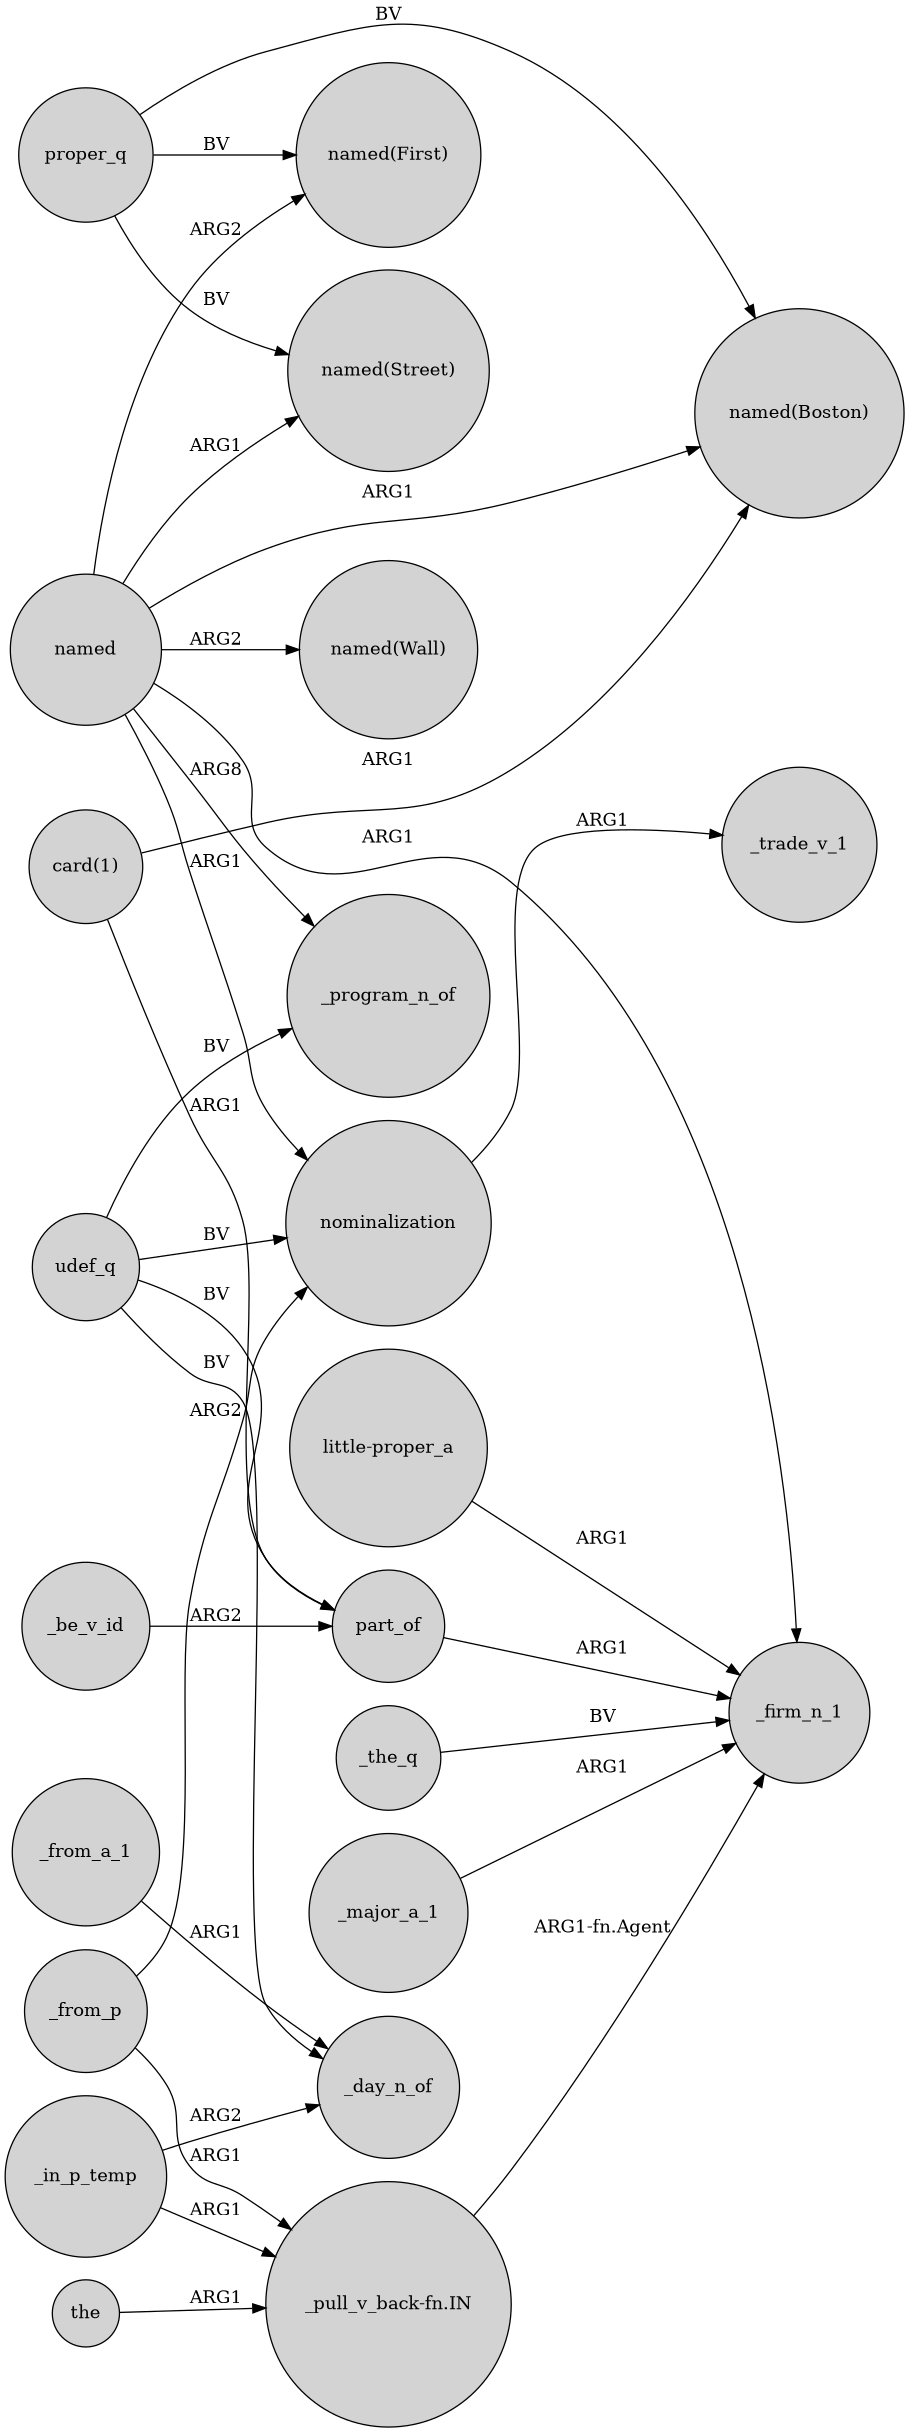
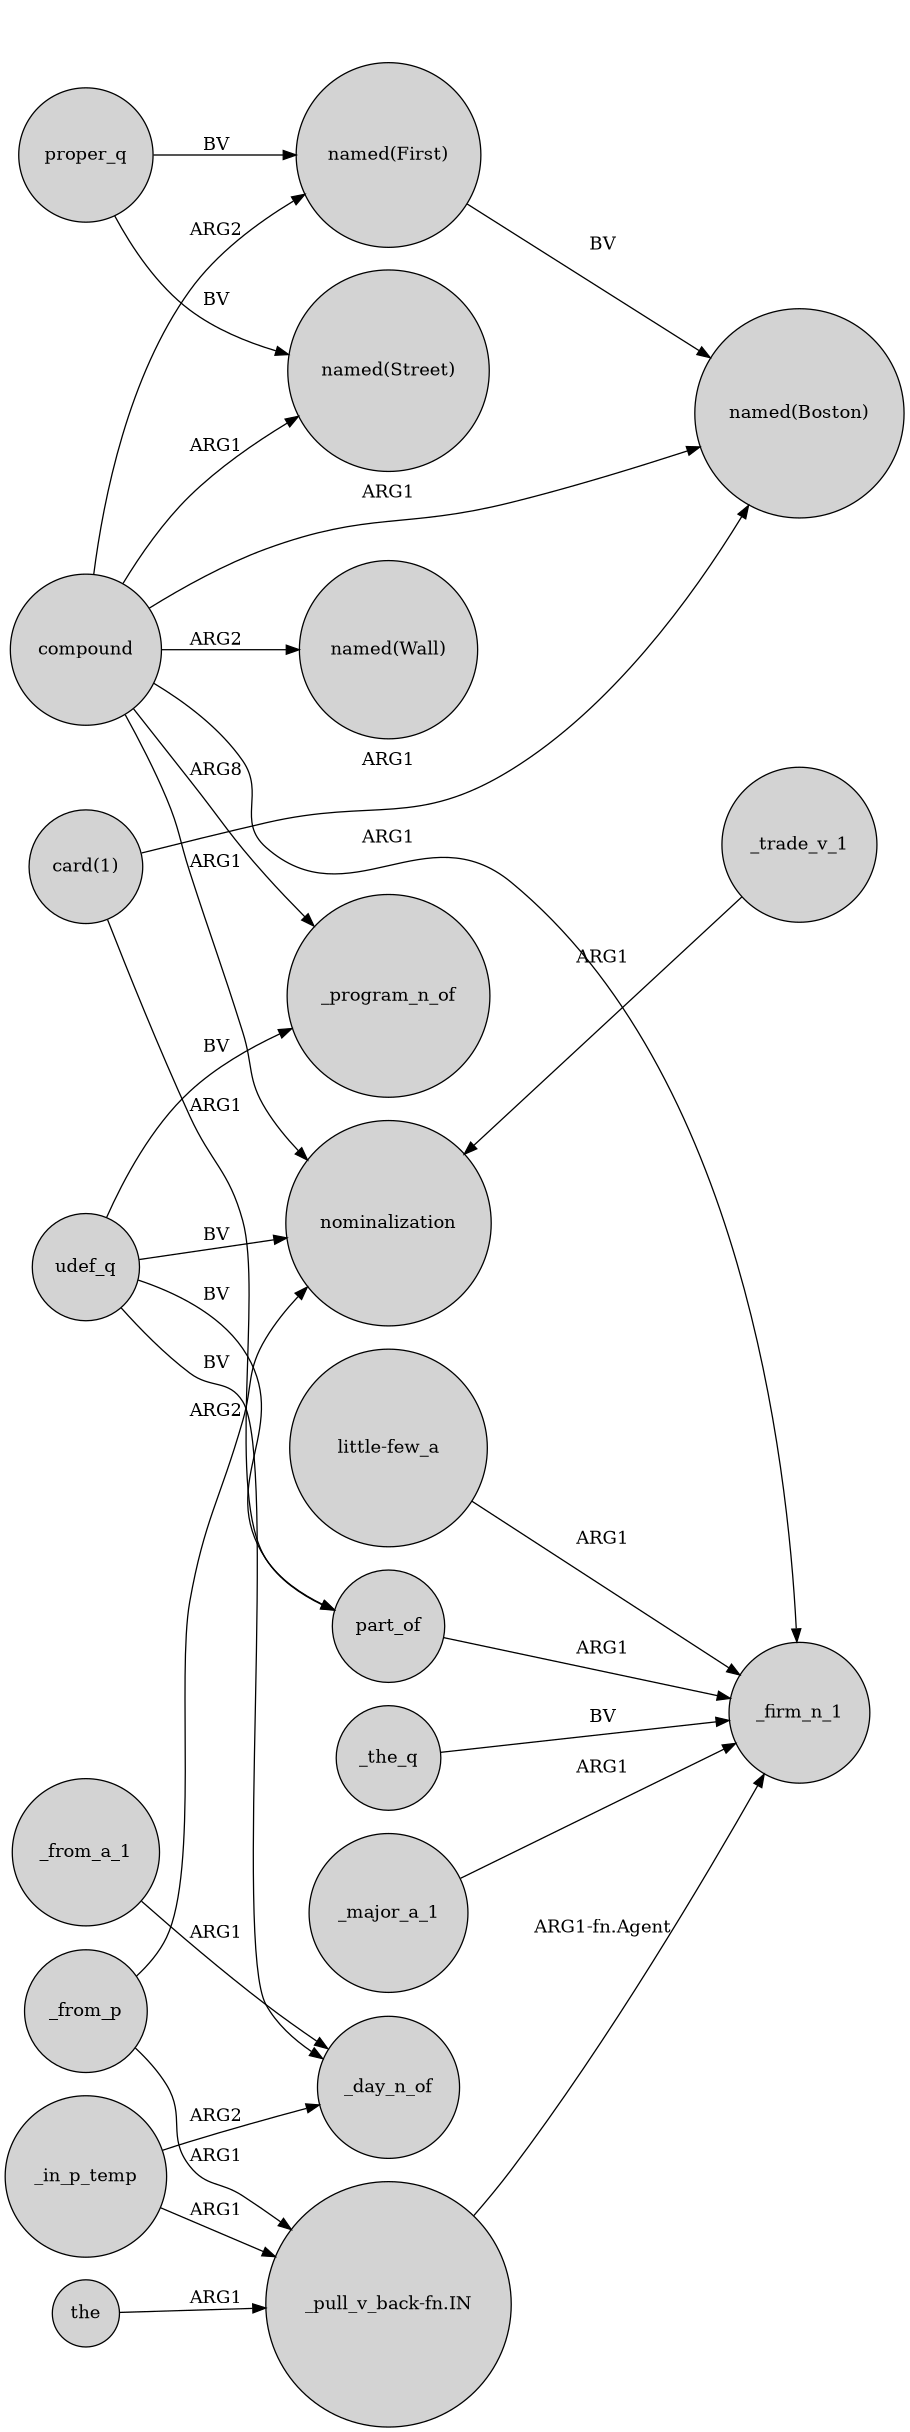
edge "proper_q" -> "named(Boston)": now "named(First)" -> "named(Boston)"
node "named": label "named" -> "compound"
edge "nominalization" -> "_trade_v_1": reversed
node "little-proper_a": label "little-proper_a" -> "little-few_a"
node "_be_v_id": removed
